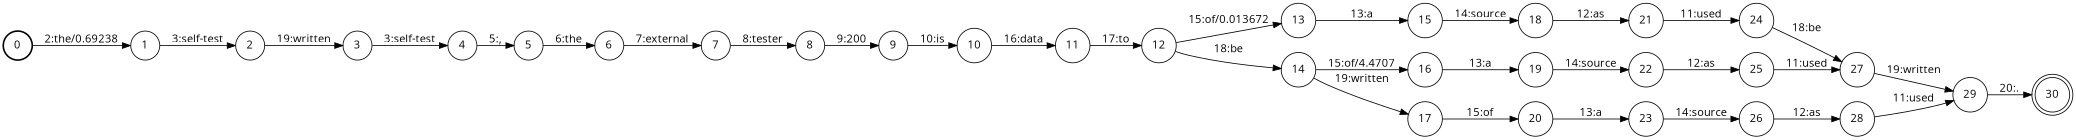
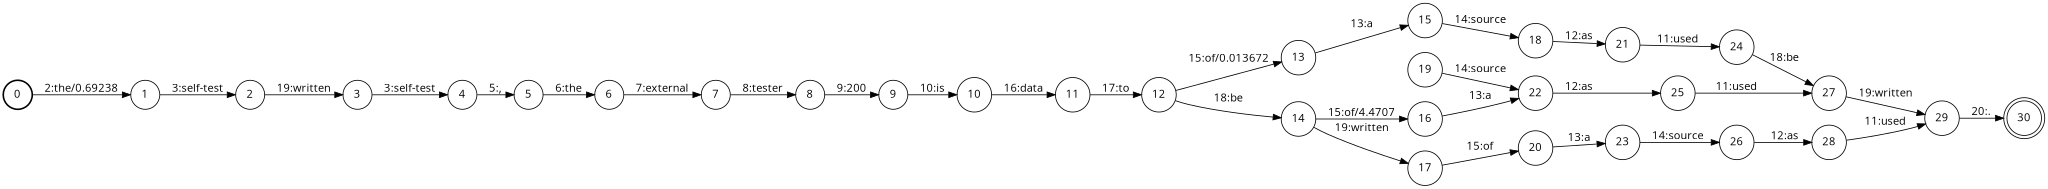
edge "16" -> "19": now "16" -> "22"
